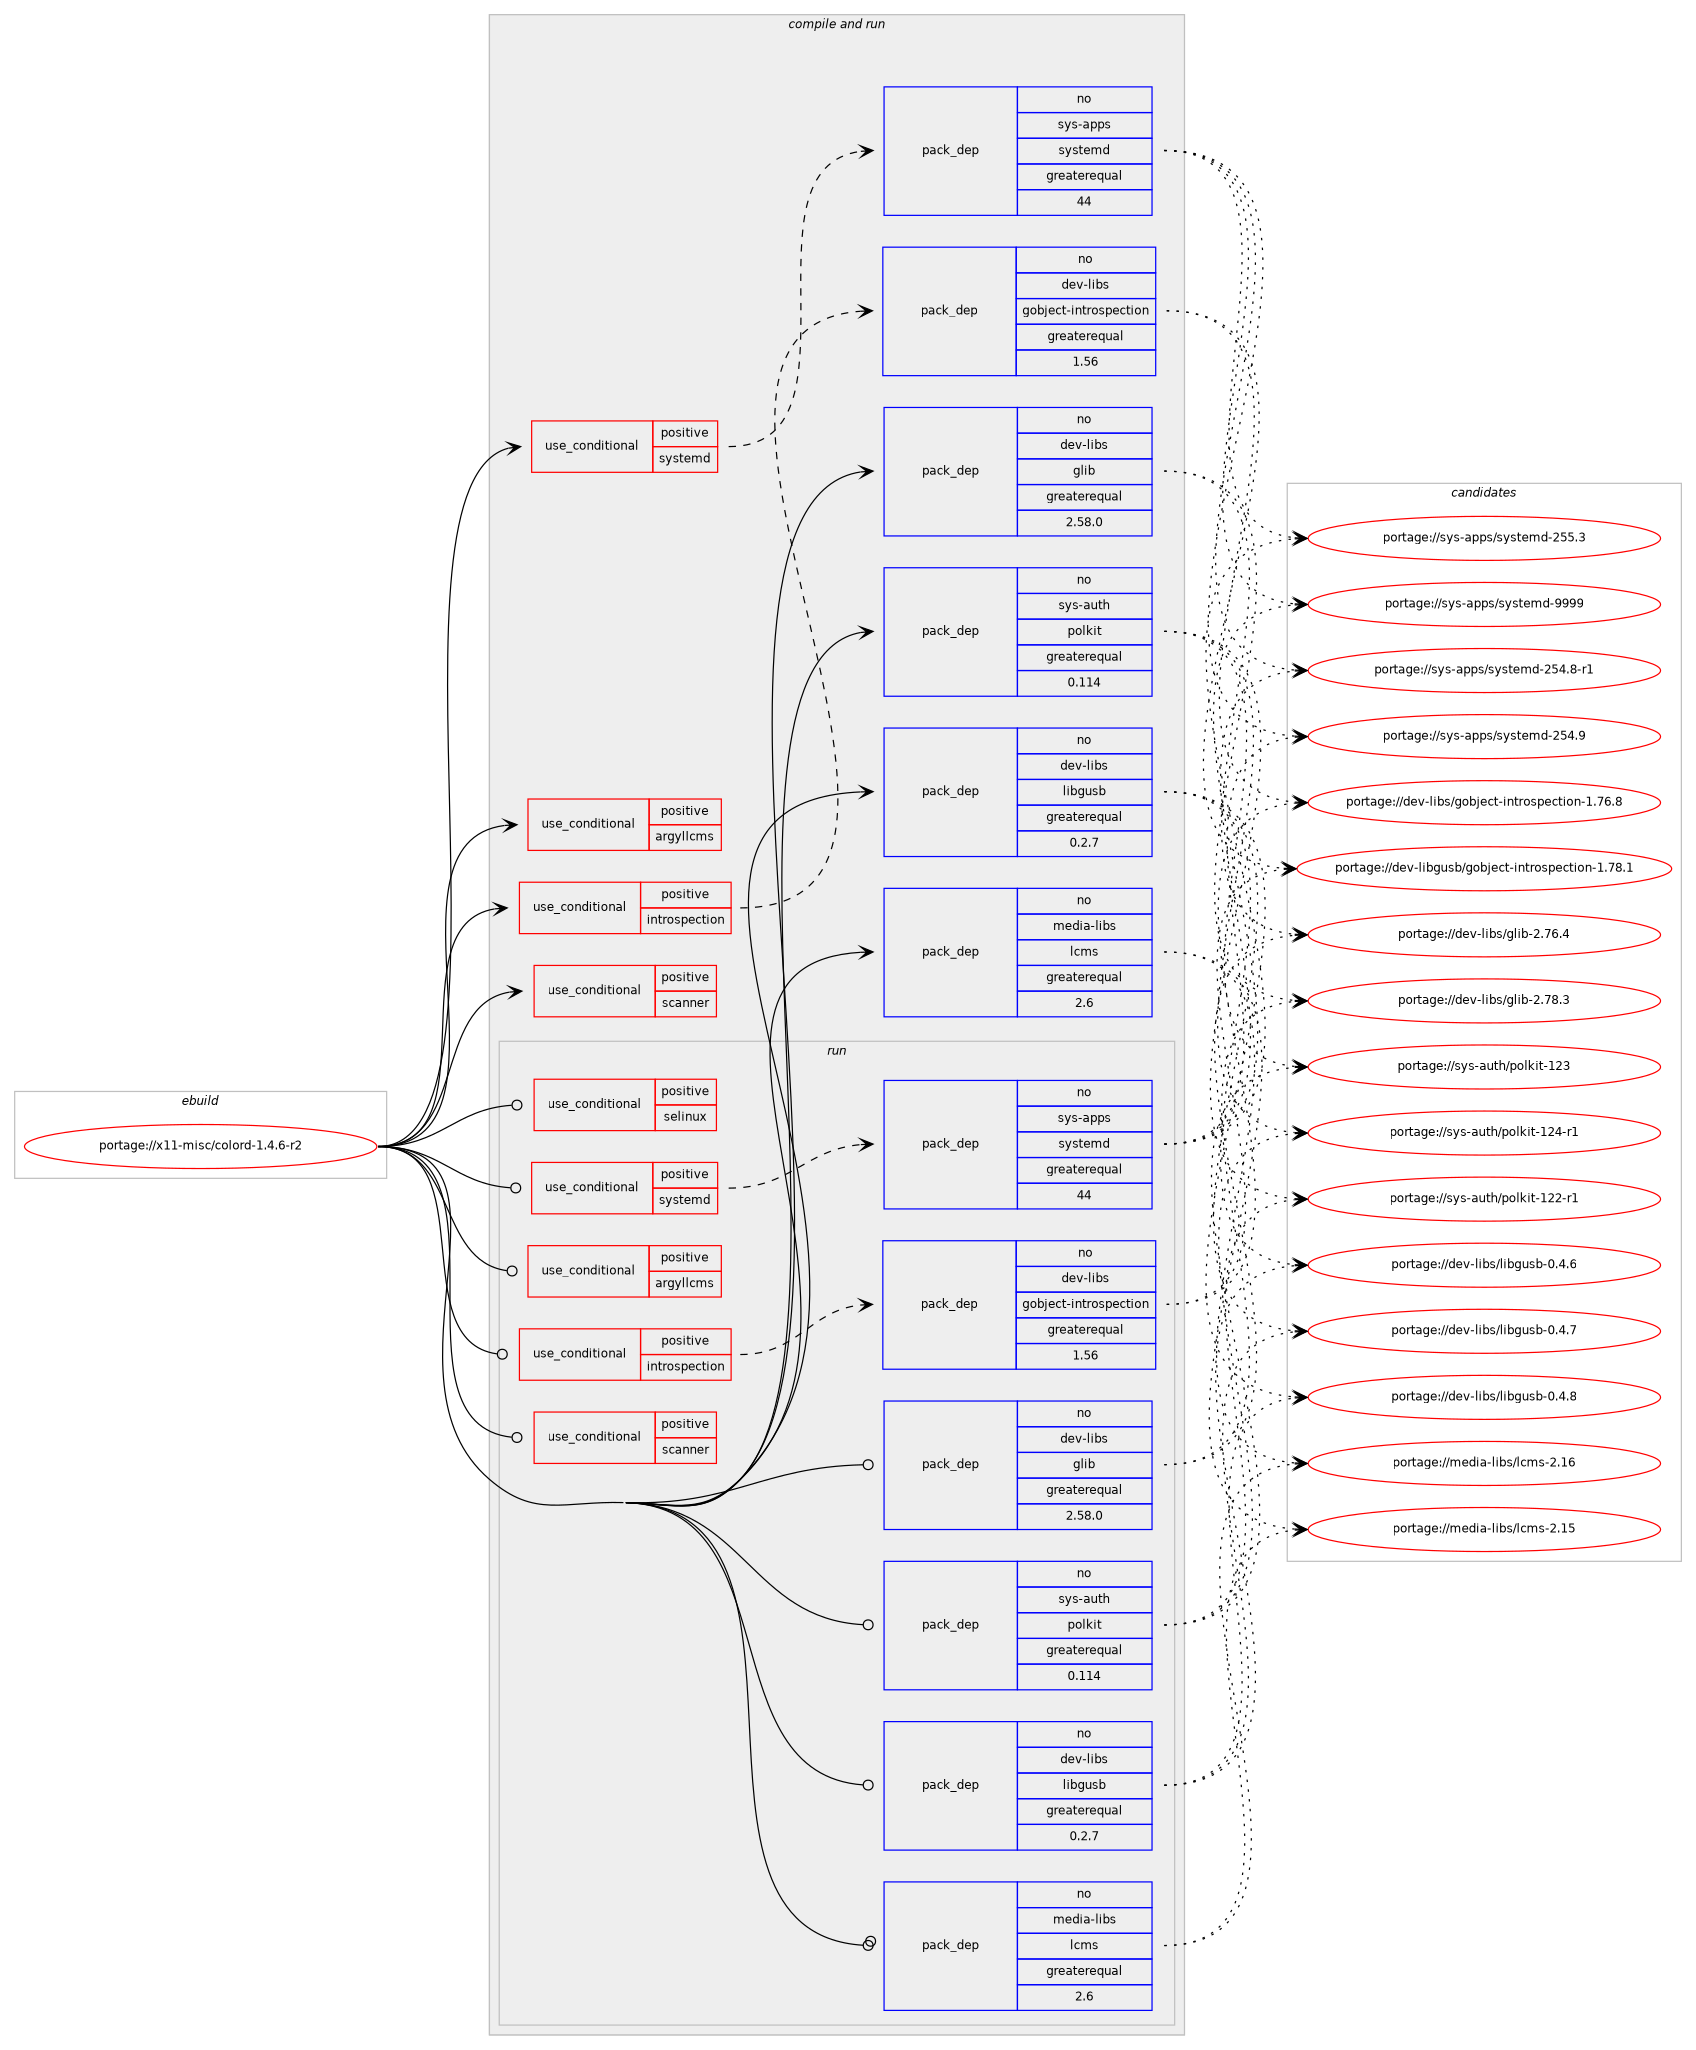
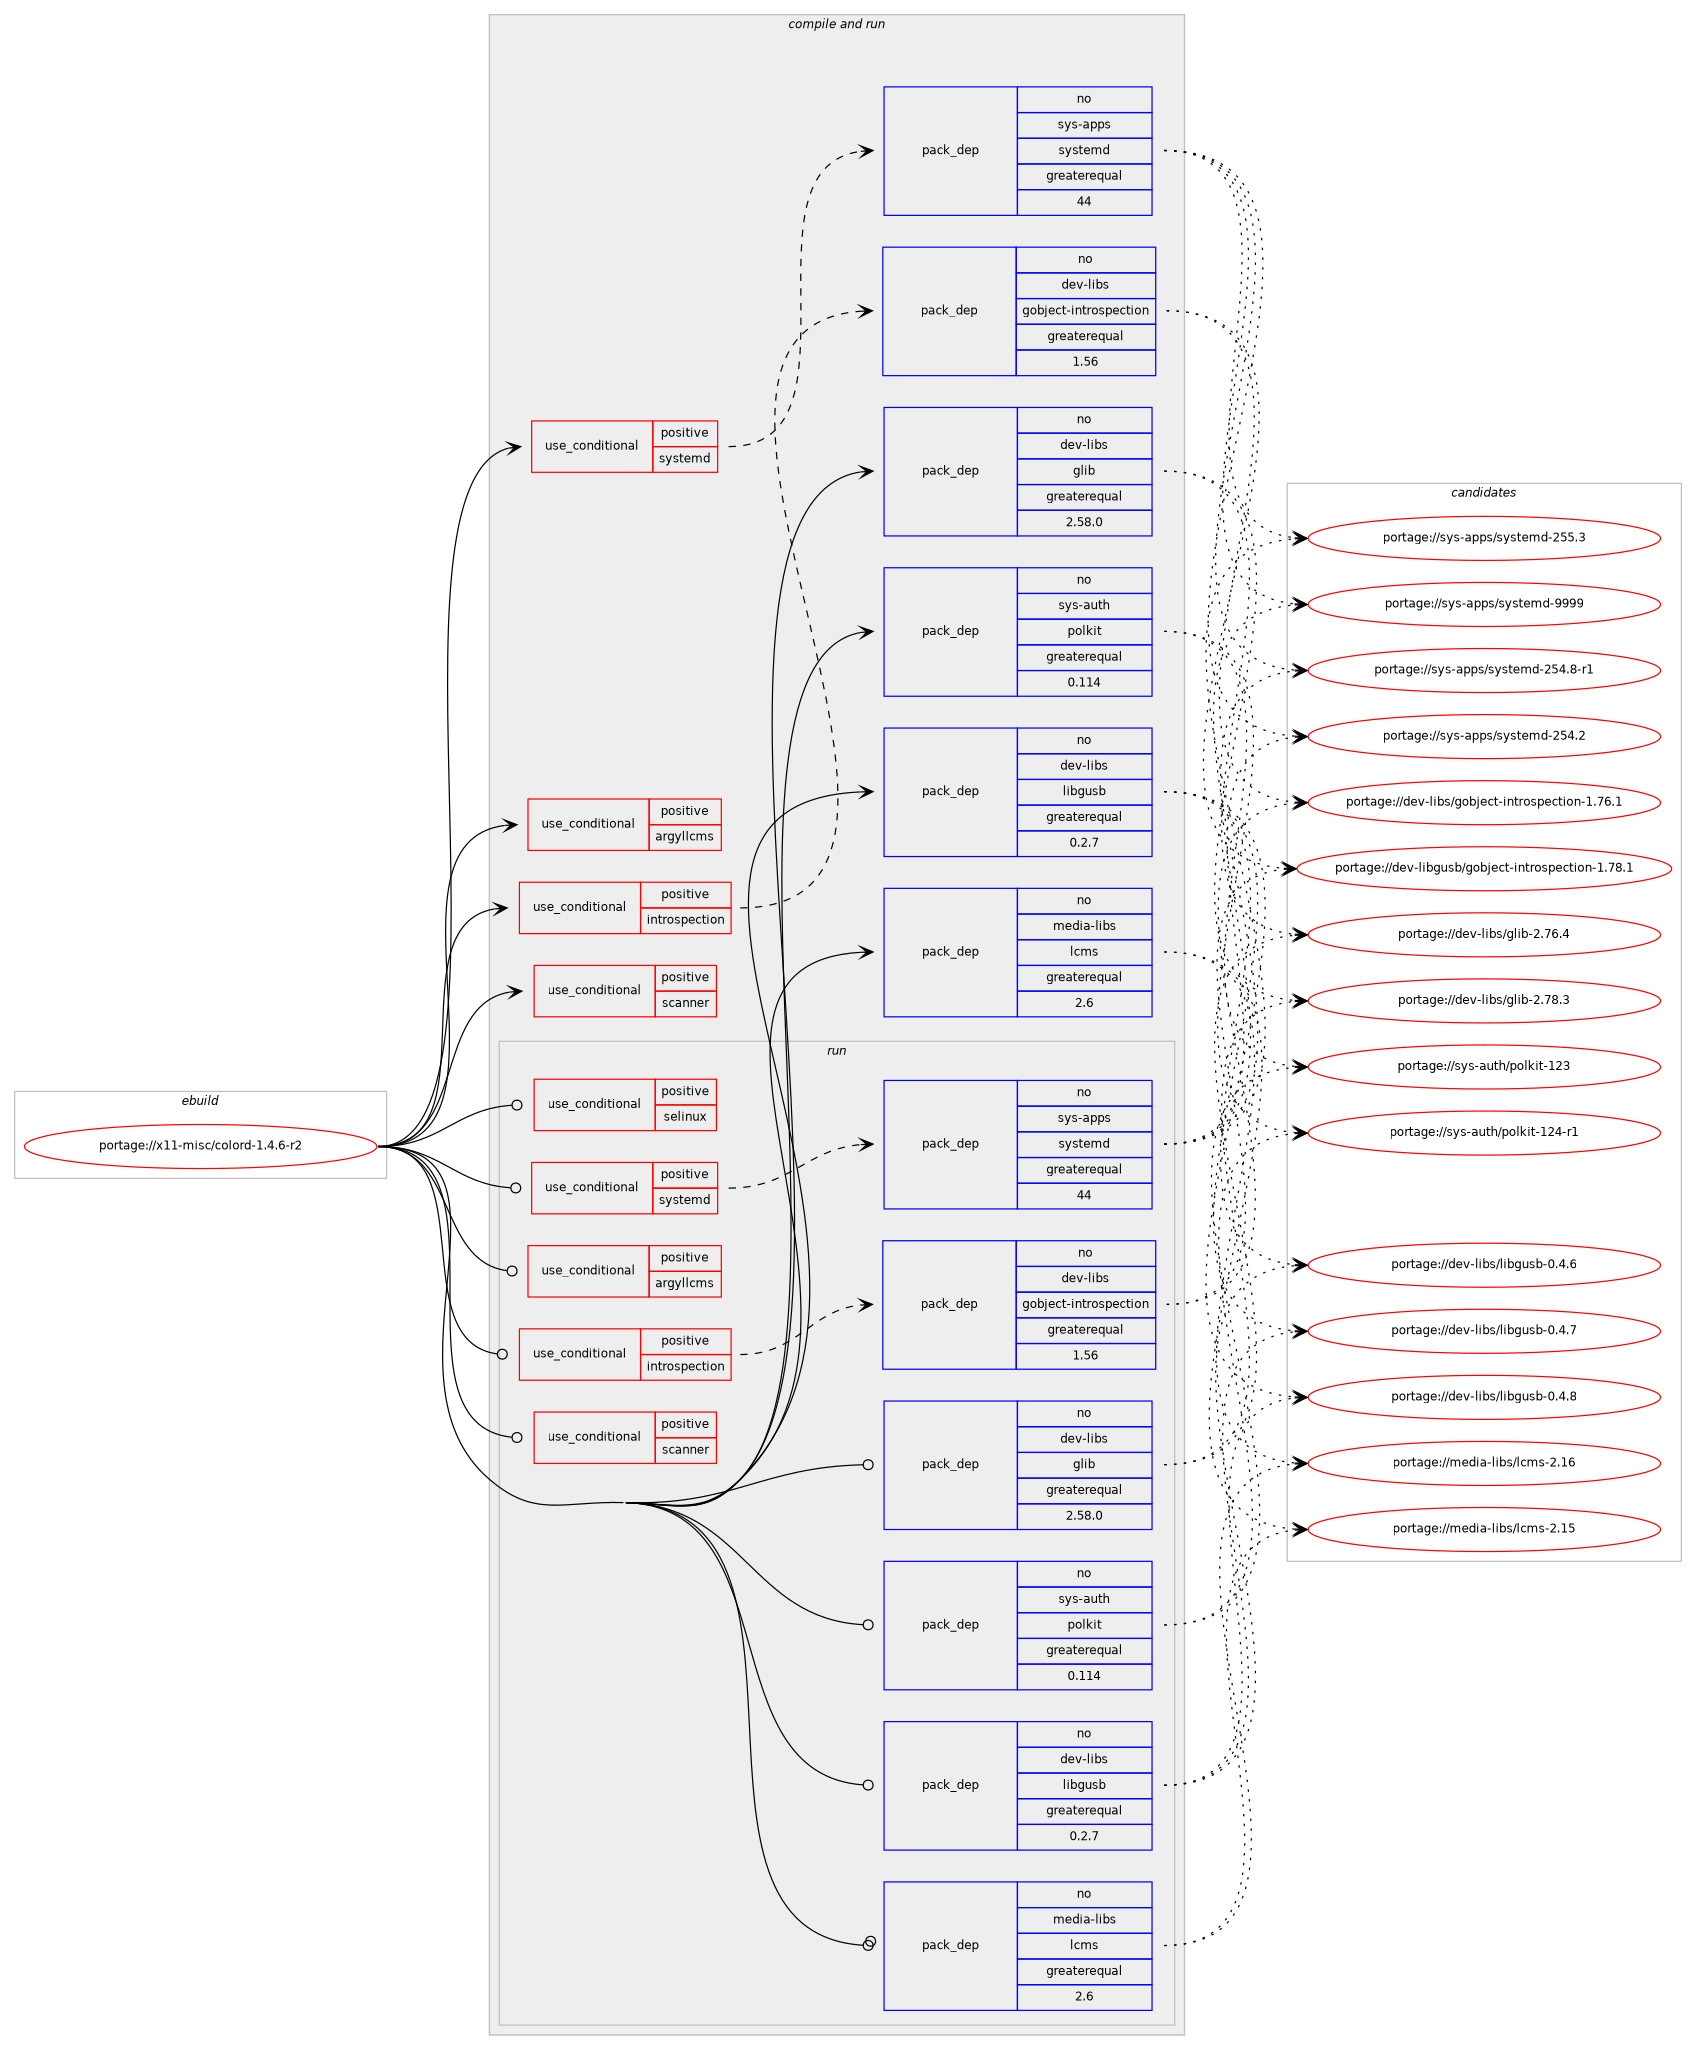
node "portage://sys-apps/systemd-254.9": label "portage://sys-apps/systemd-254.9" -> "portage://sys-apps/systemd-254.2"
node "portage://dev-libs/gobject-introspection-1.76.8": label "portage://dev-libs/gobject-introspection-1.76.8" -> "portage://dev-libs/gobject-introspection-1.76.1"
node "portage://sys-auth/polkit-122-r1": removed
